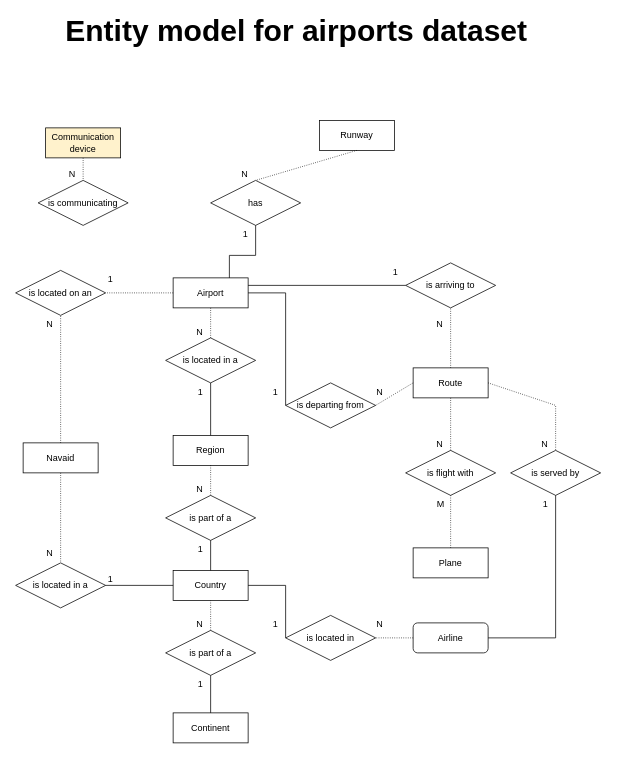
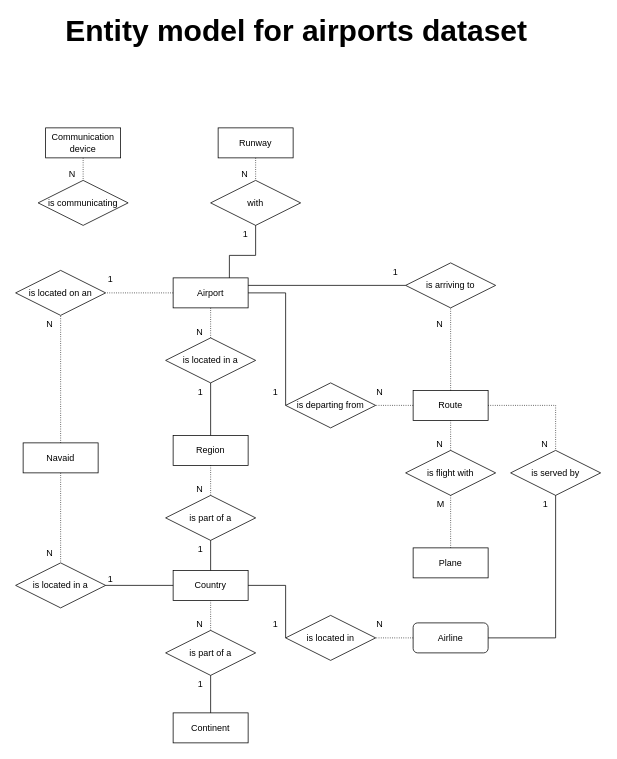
node "Runway": moved (357, 135) -> (255, 143)
node "Communication device": fillcolor #fff2cc -> #ffffff
node "has": label "has" -> "with"
node "Route": moved (450, 383) -> (450, 405)
